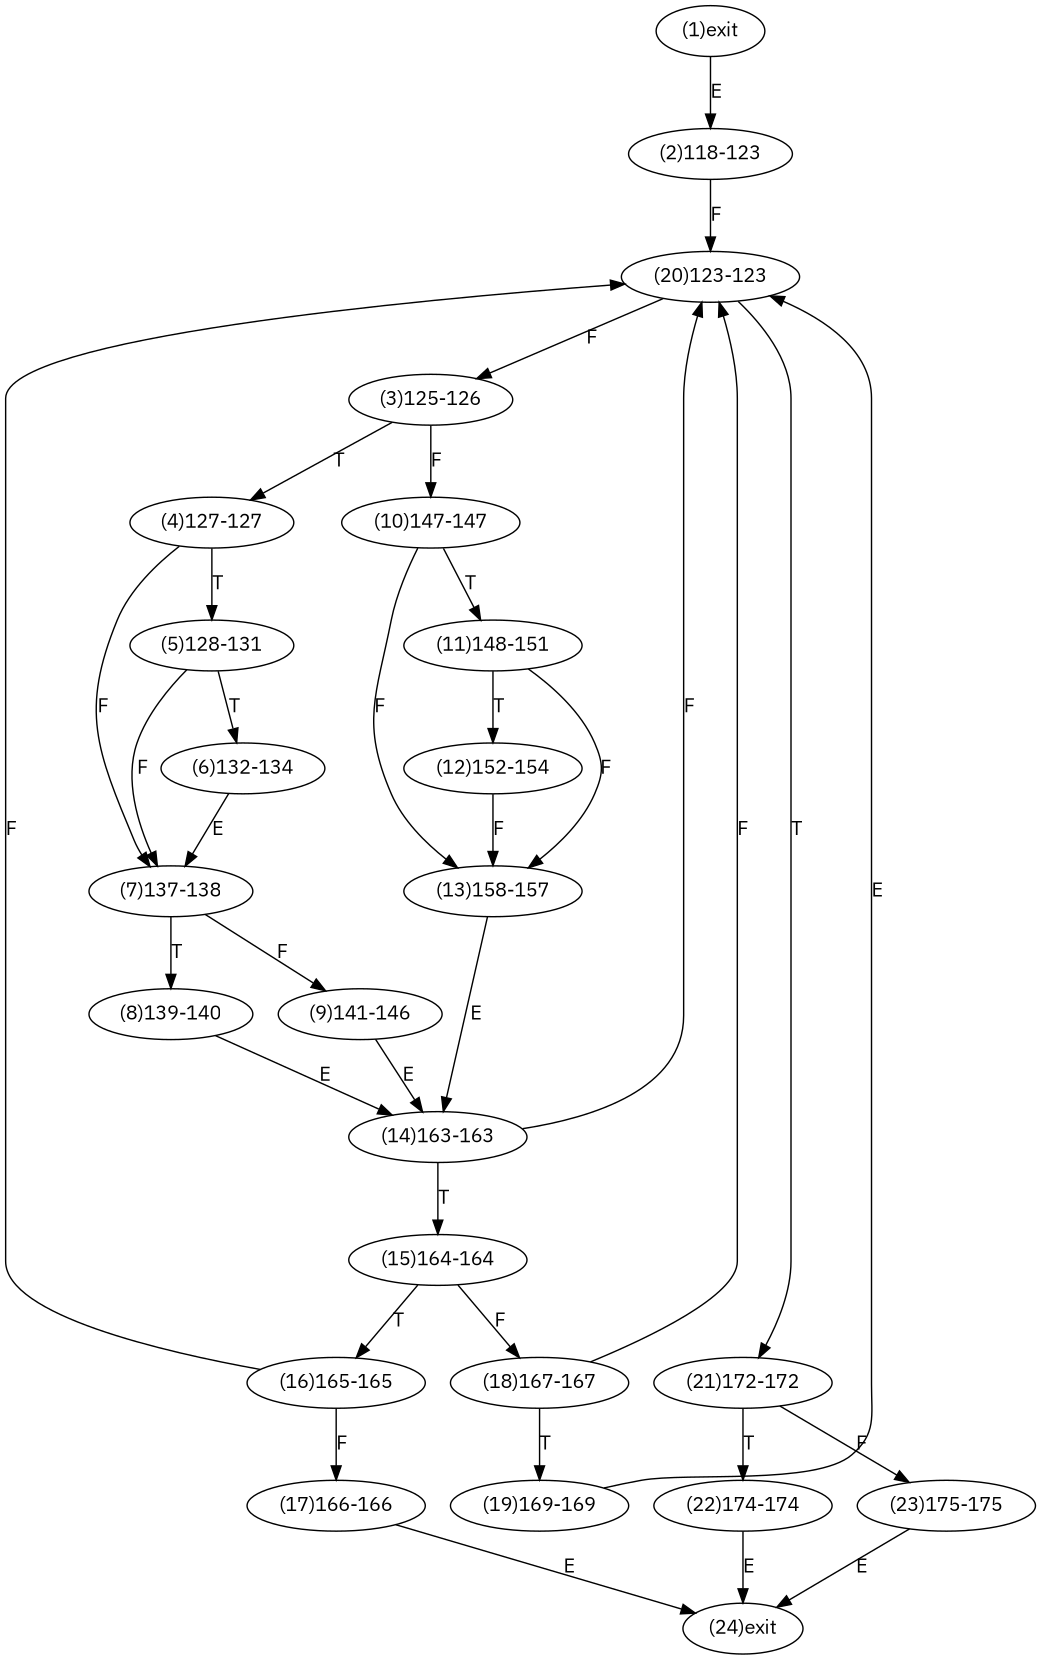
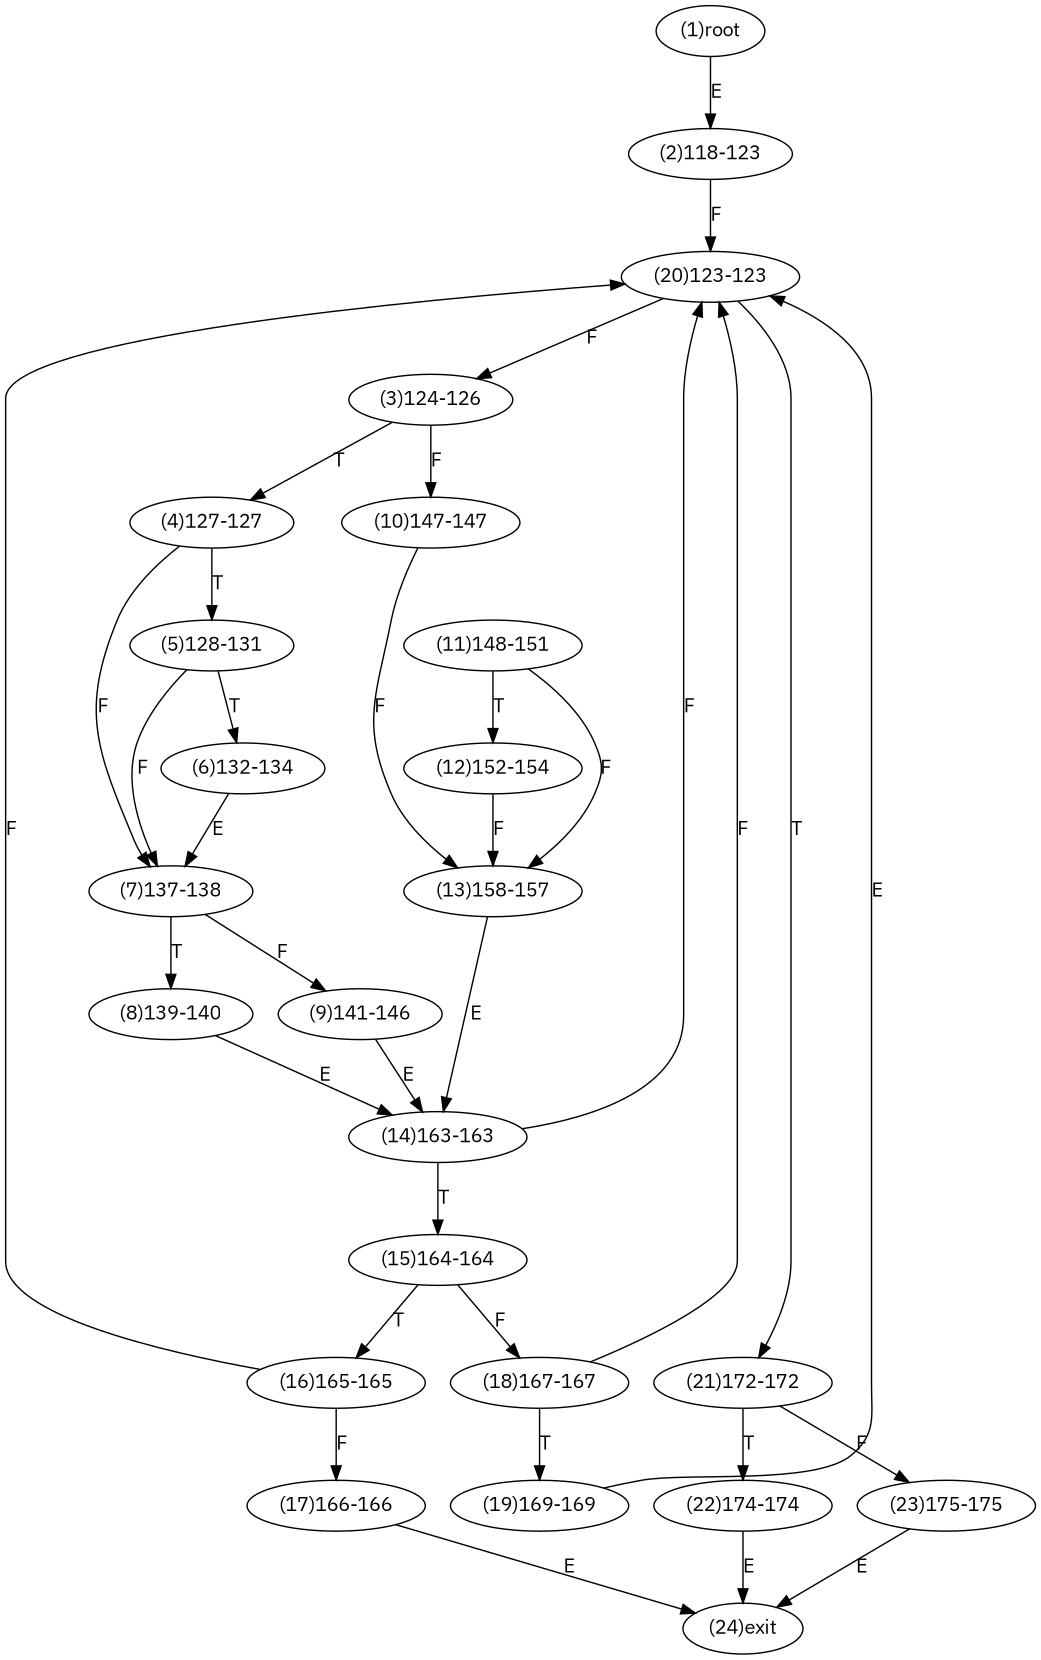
node "(1)exit": label "(1)exit" -> "(1)root"
node "(3)125-126": label "(3)125-126" -> "(3)124-126"
edge "(10)147-147" -> "(11)148-151": removed, label "T"
